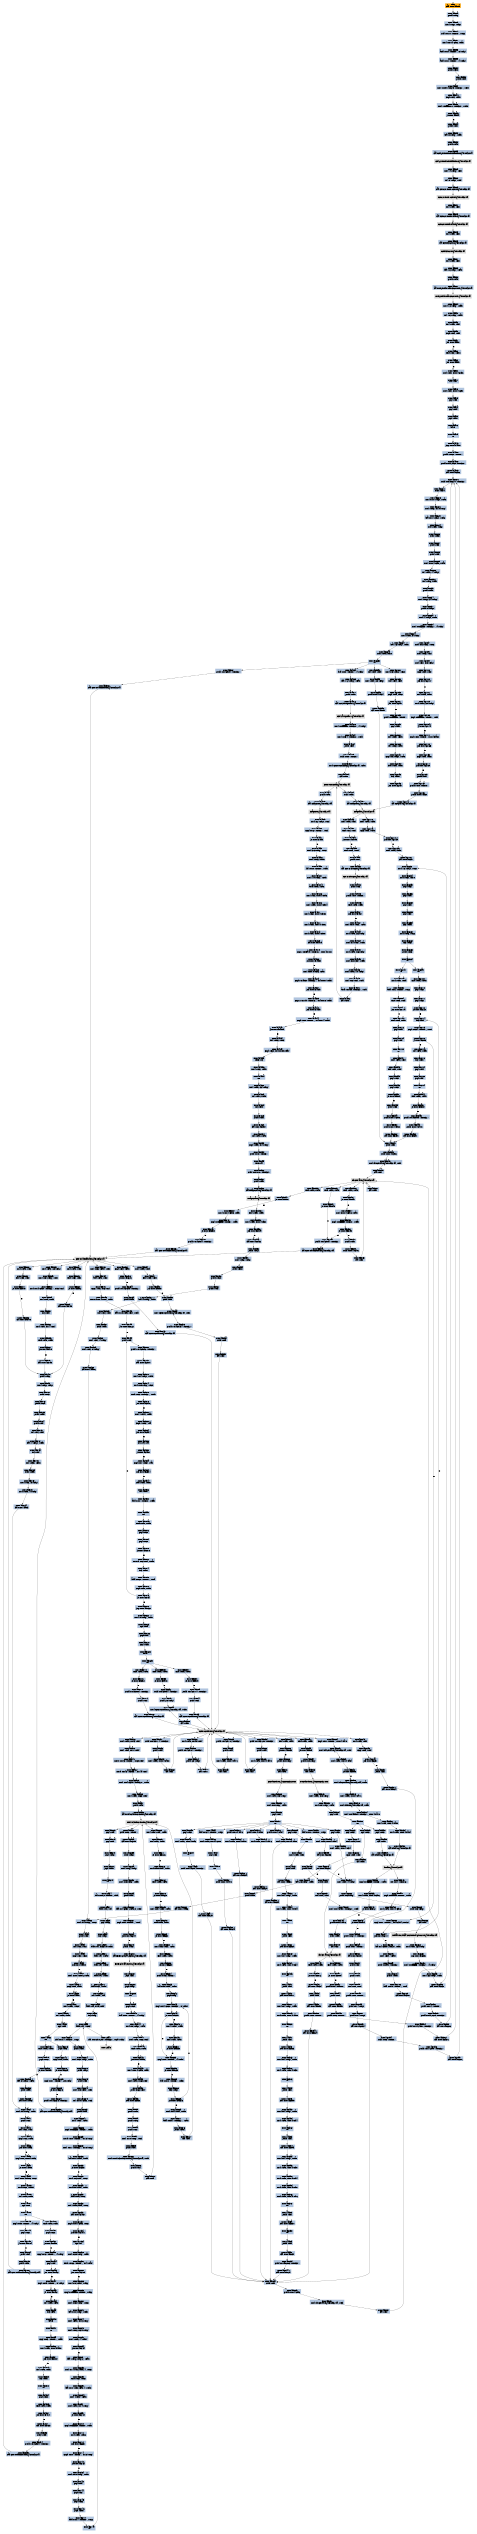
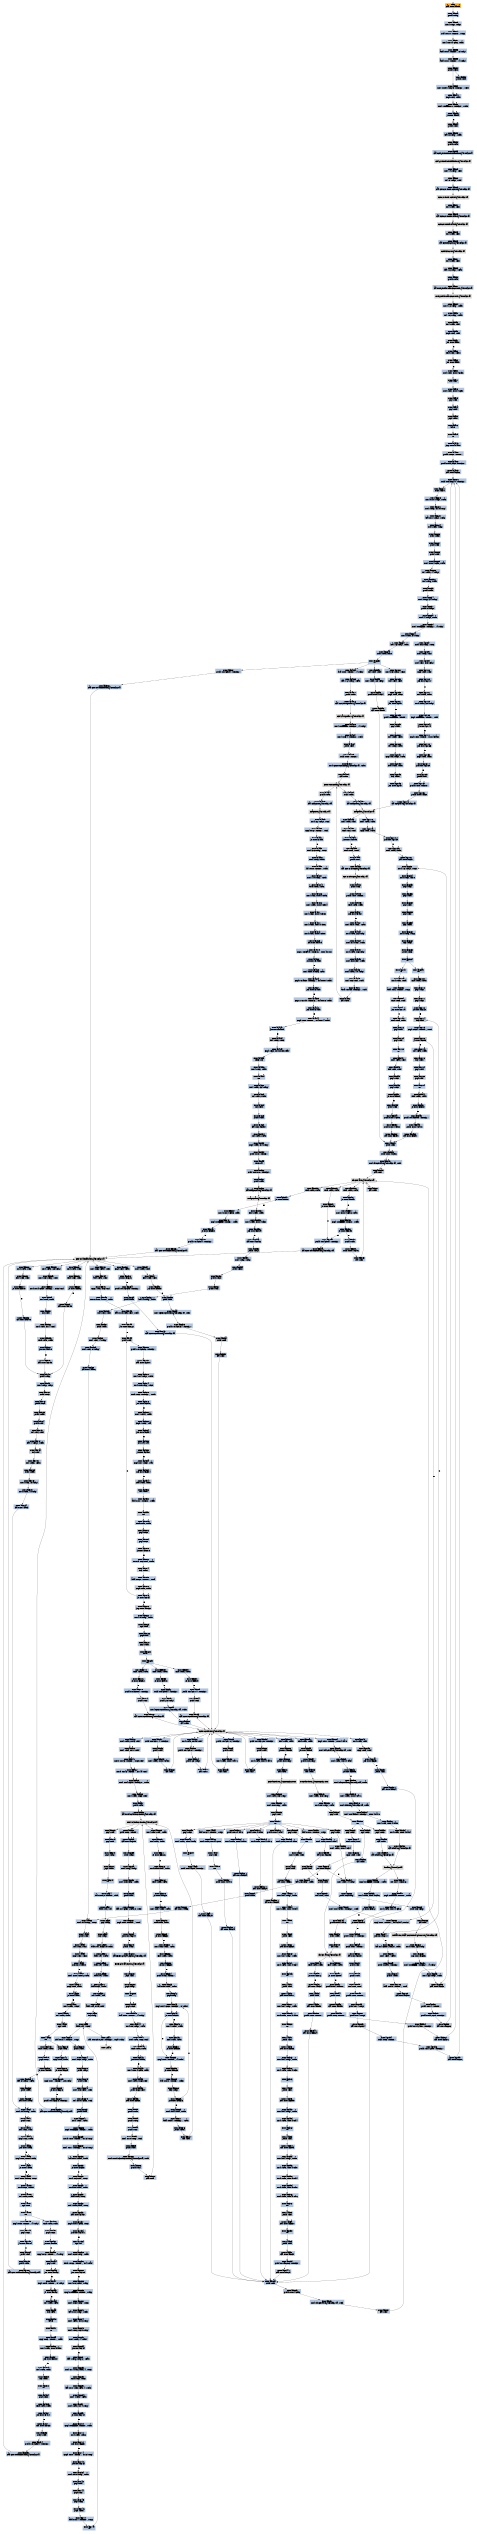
edge "0x0045fe9e pushl %edi" -> "0x0045fe9f movl $0xbb40e64e<UINT32>, %edi": now "0x0045fe9d pushl %ebx" -> "0x0045fe9f movl $0xbb40e64e<UINT32>, %edi"
